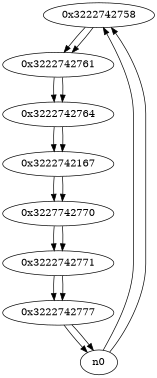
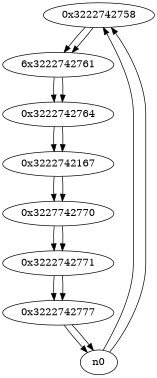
node "0x3222742761": label "0x3222742761" -> "6x3222742761"
